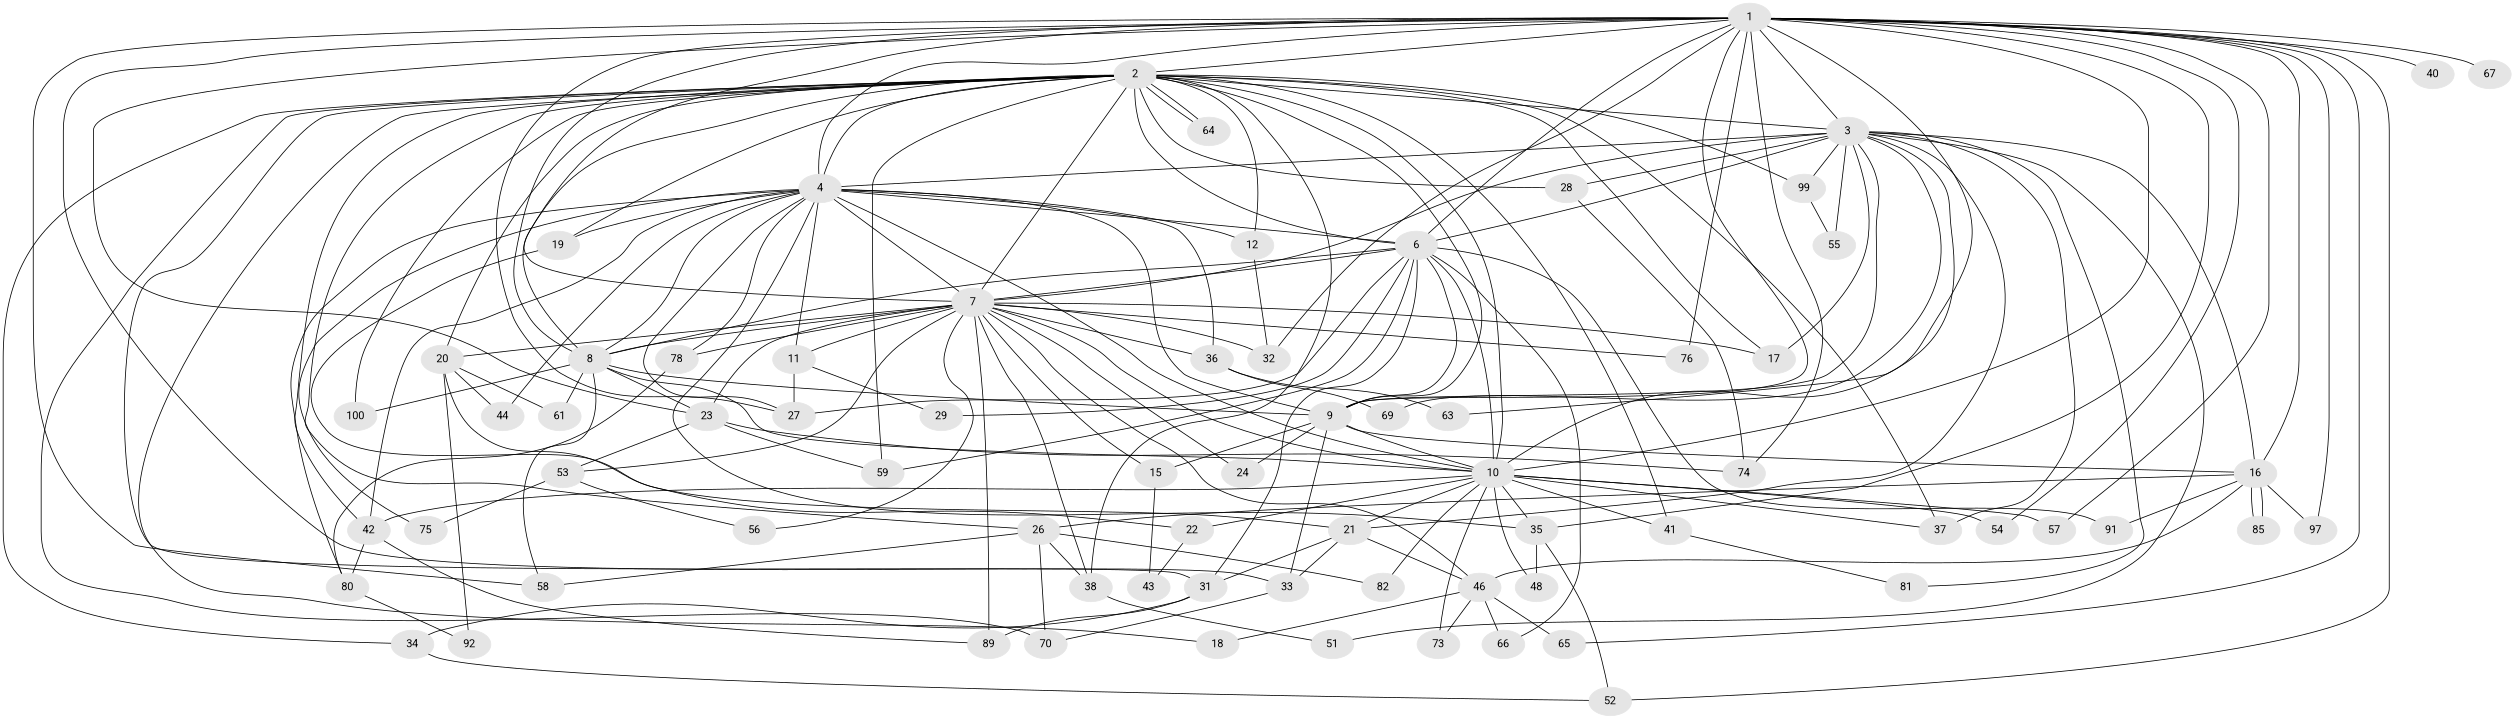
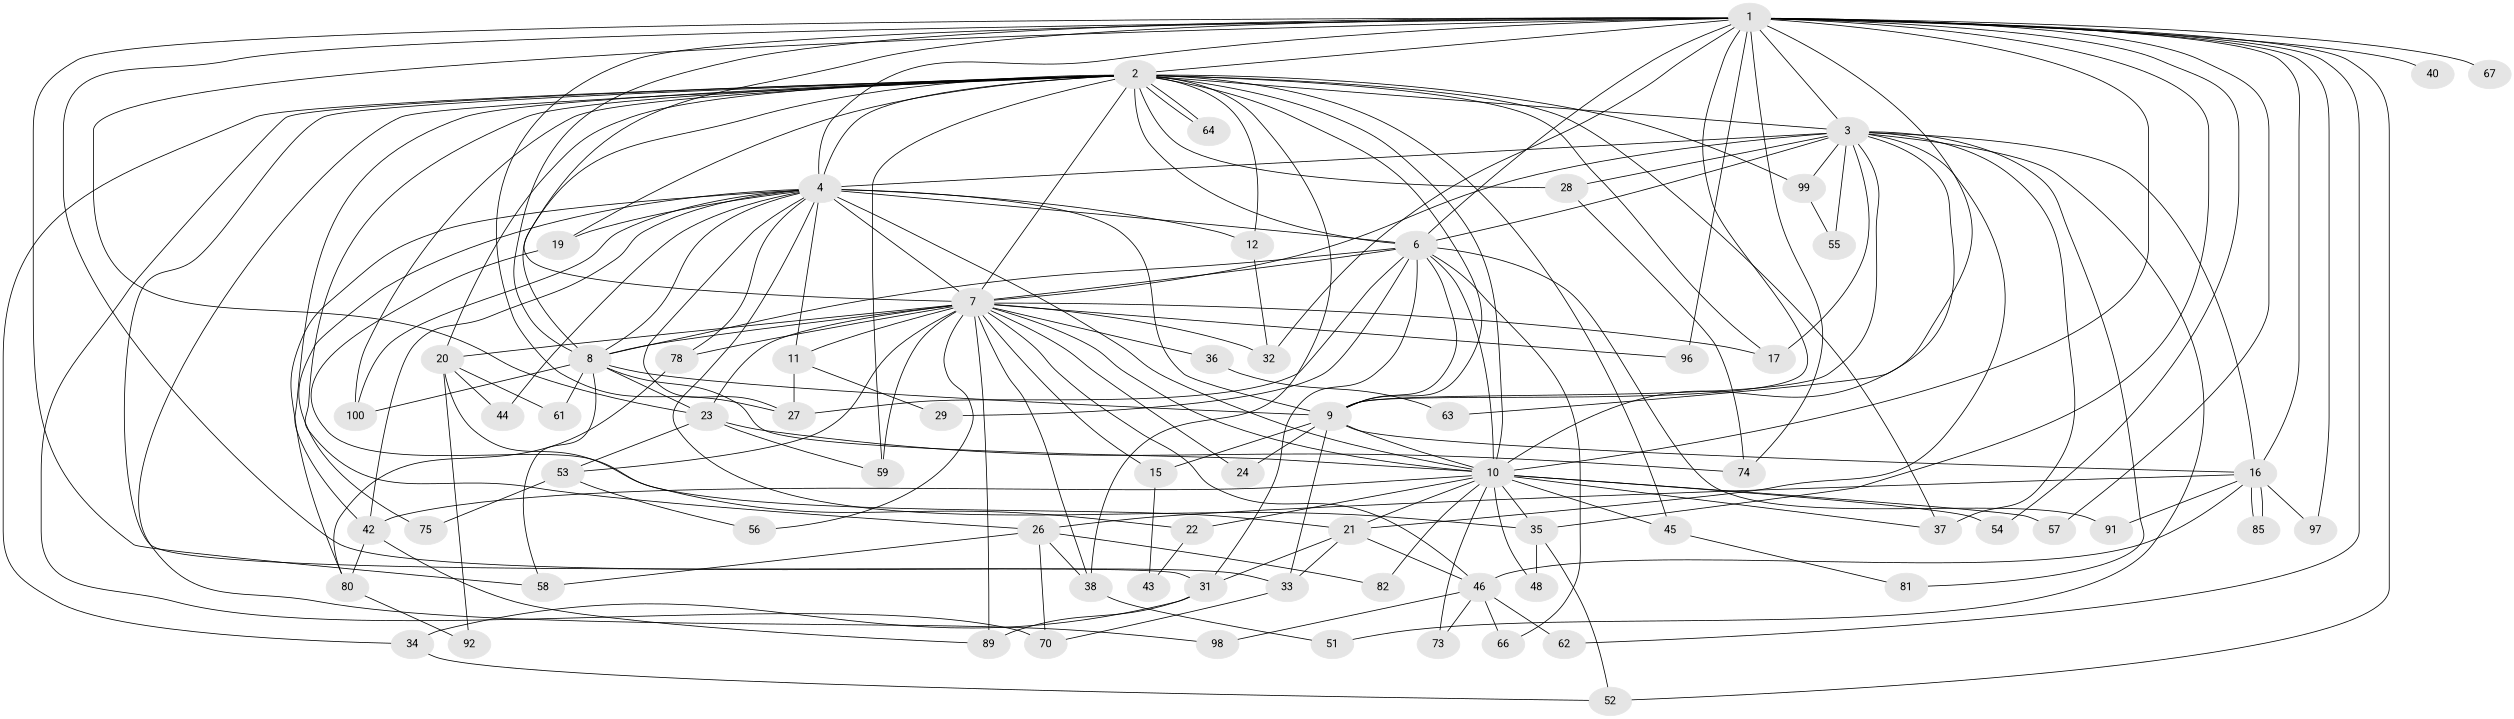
edge "4" -- "36": now "4" -- "100"
node "76": label "76" -> "96"
node "69": removed
edge "6" -- "59": now "7" -- "59"
node "41": label "41" -> "45"
node "18": label "18" -> "98"
node "65": label "65" -> "62"
